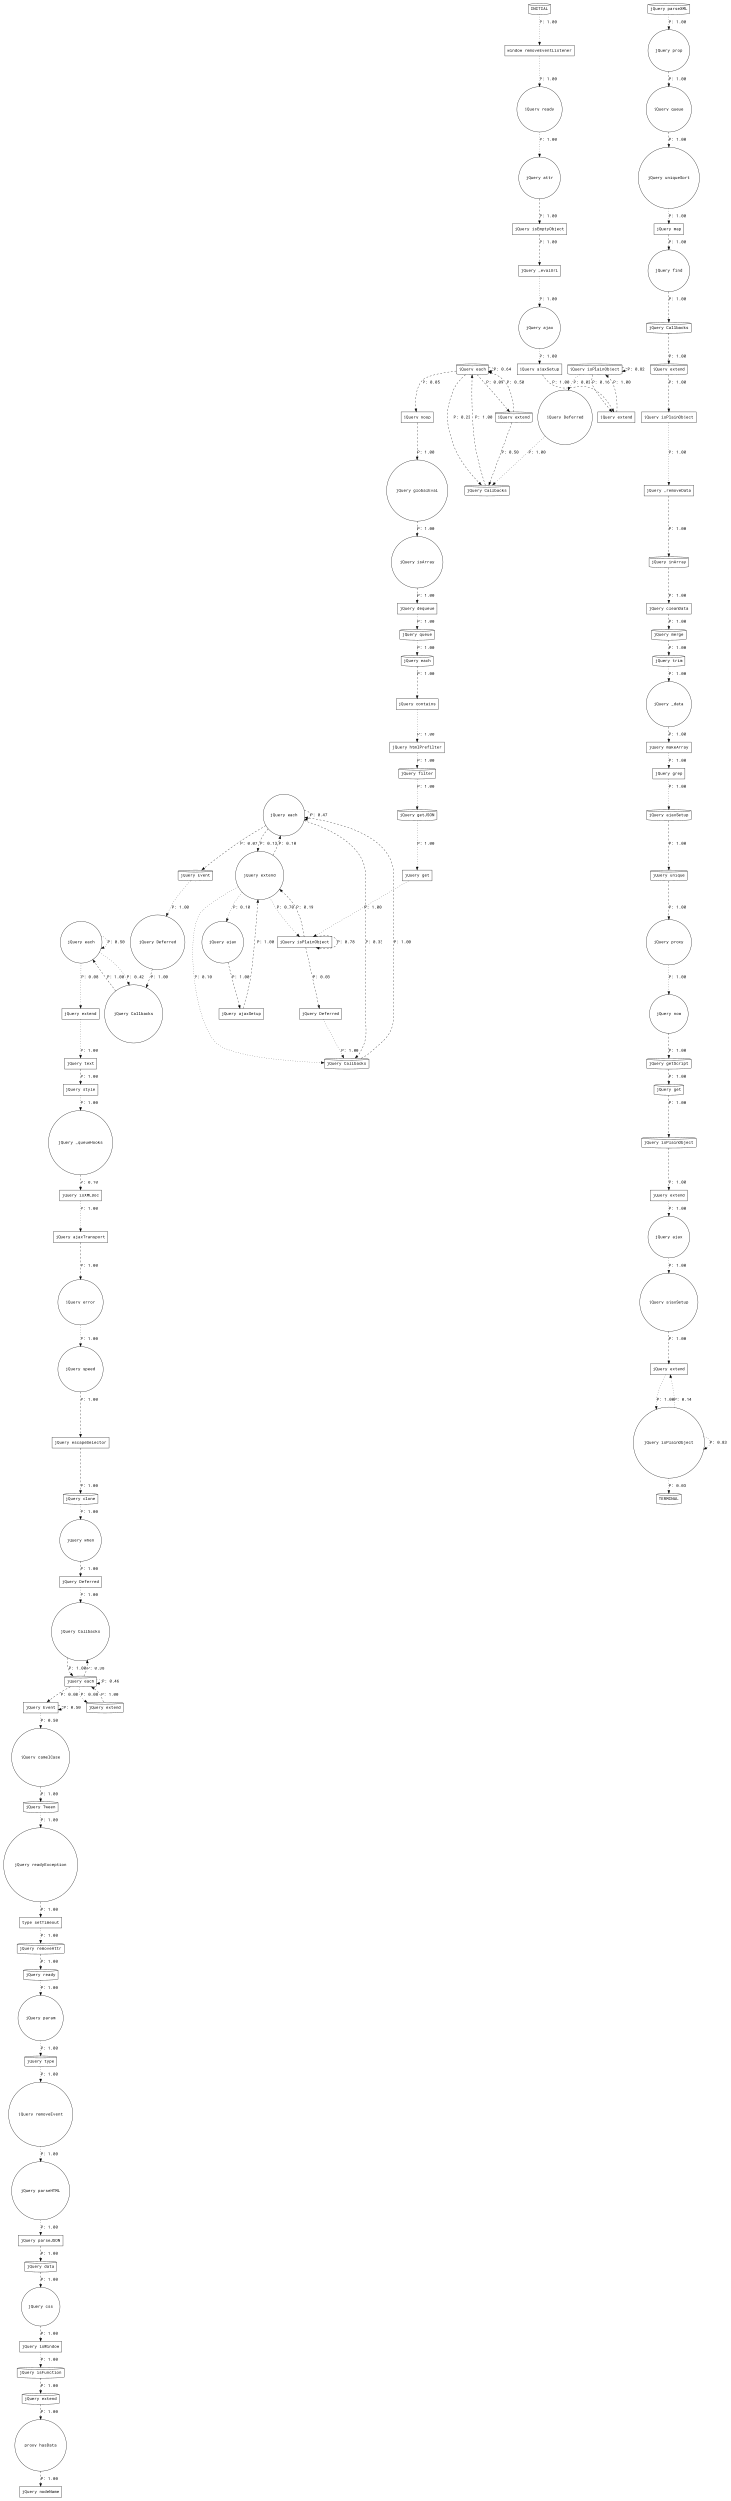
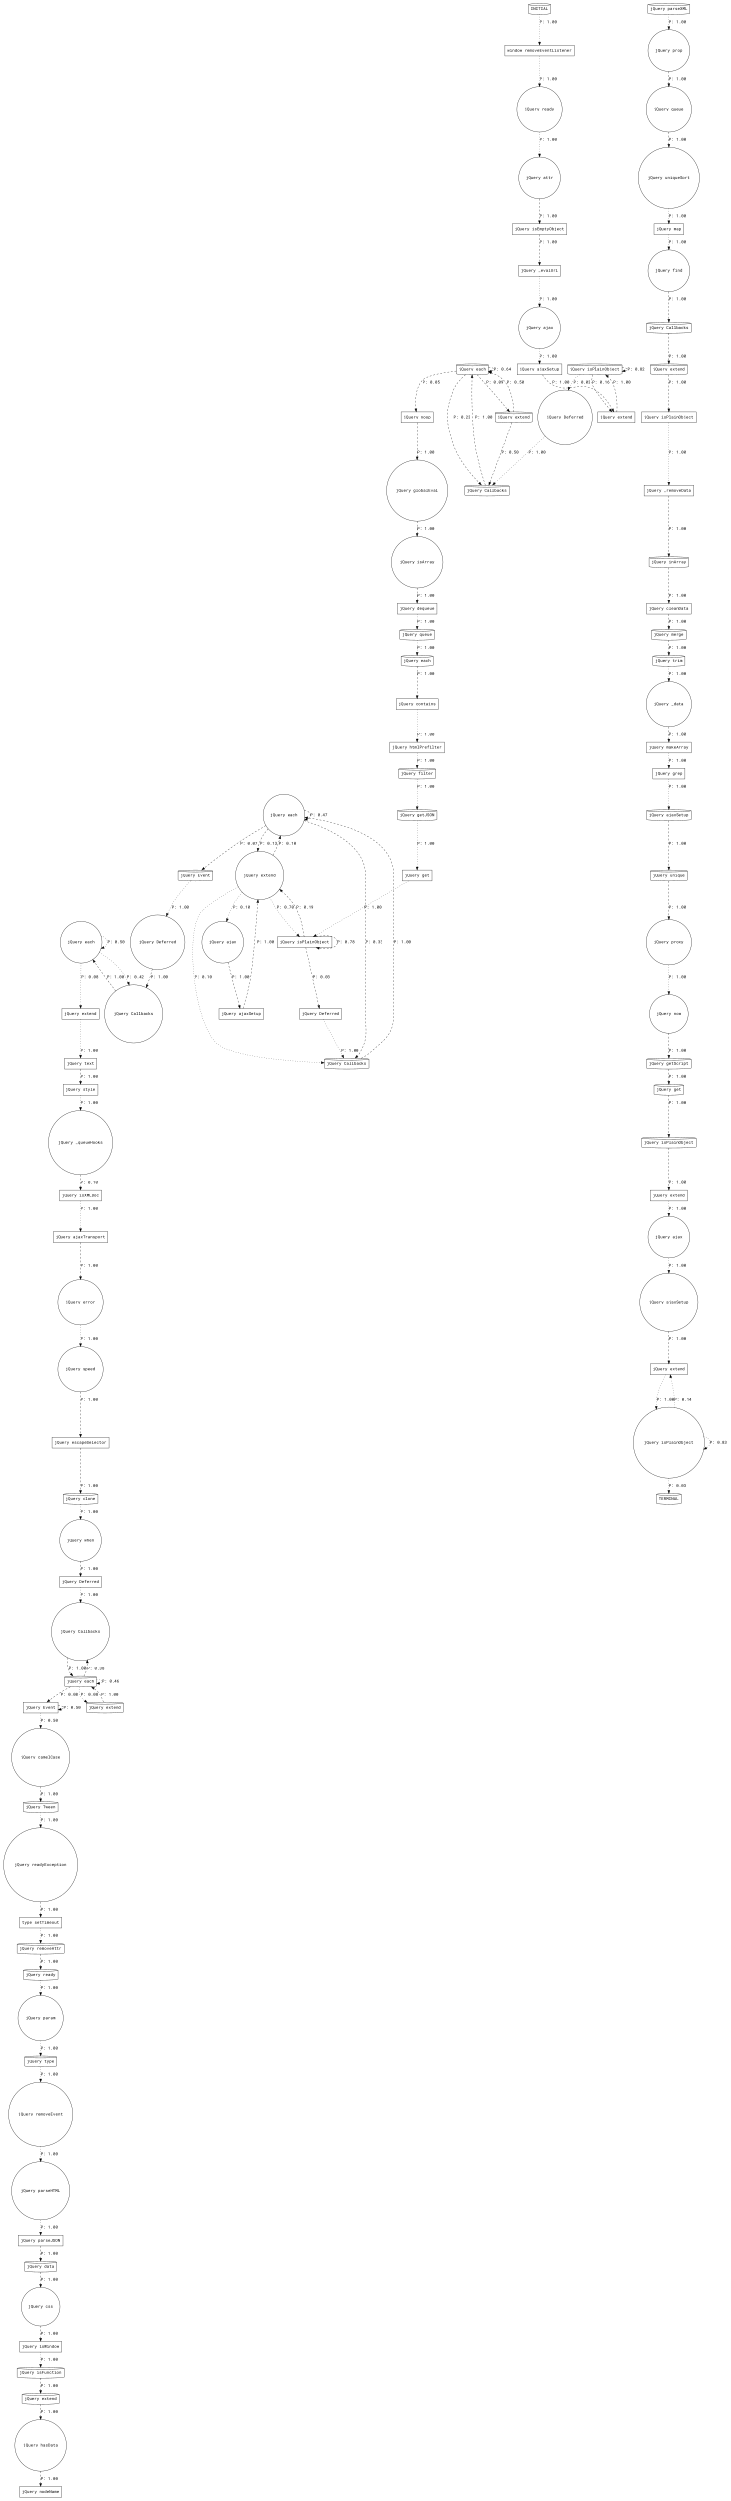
edge "jQuery map" -> "jQuery find": style dashed -> dotted
node "proxy hasData": label "proxy hasData" -> "jQuery hasData"
